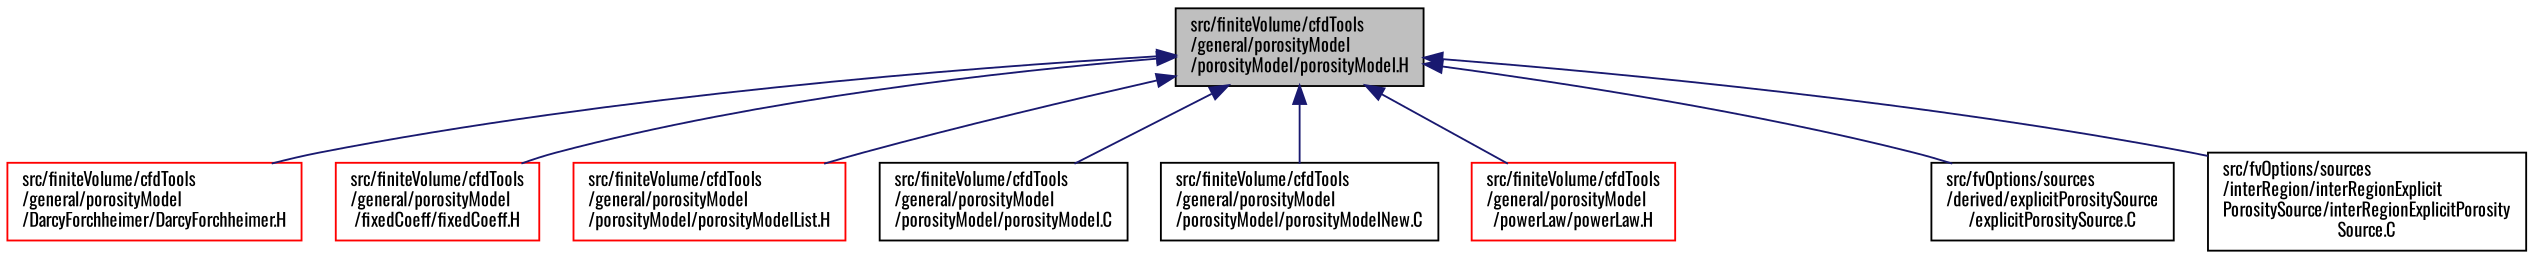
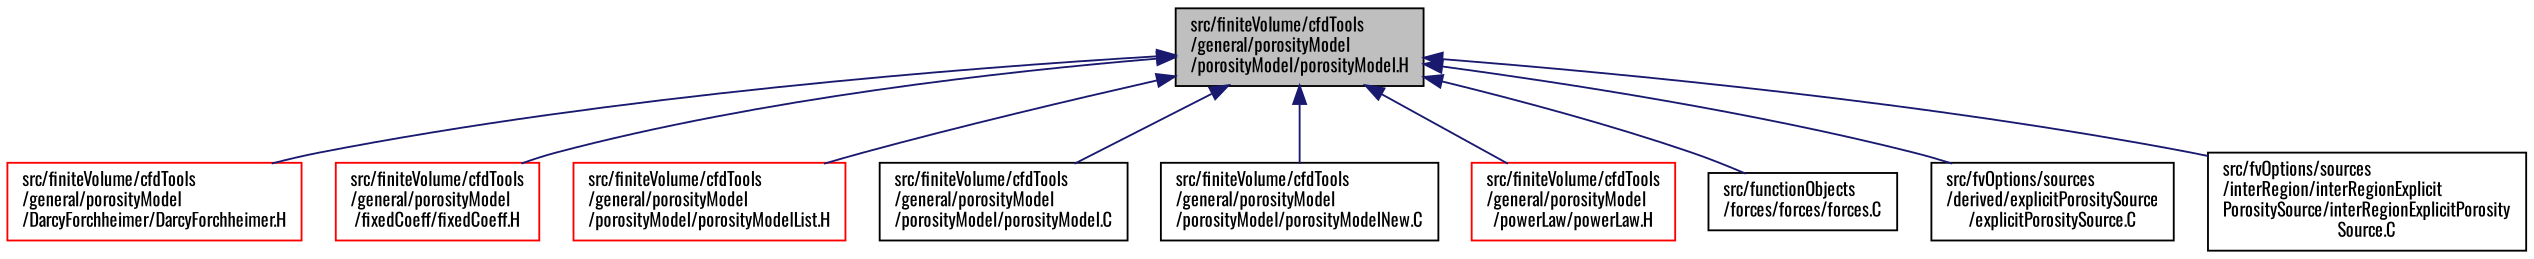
node "src/functionObjects /forces/forces/forces.C": added
